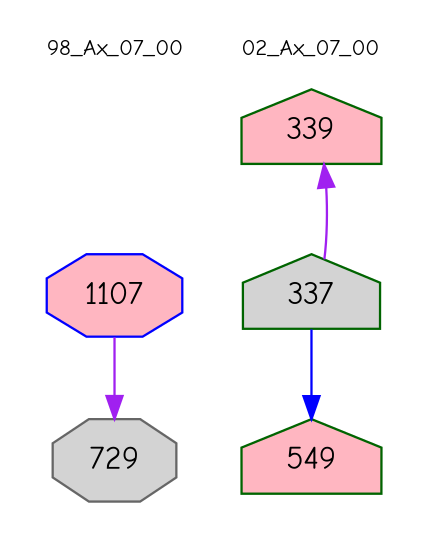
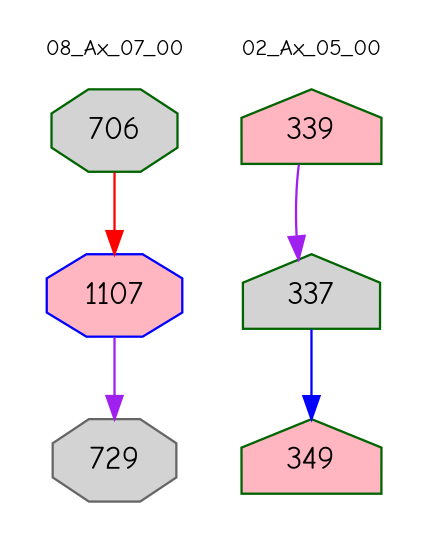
cluster "98_Ax_07_00": label "98_Ax_07_00" -> "08_Ax_07_00"
cluster "02_Ax_07_00": label "02_Ax_07_00" -> "02_Ax_05_00"
node "706": added
edge "337" -> "339": reversed
node "549": label "549" -> "349"
